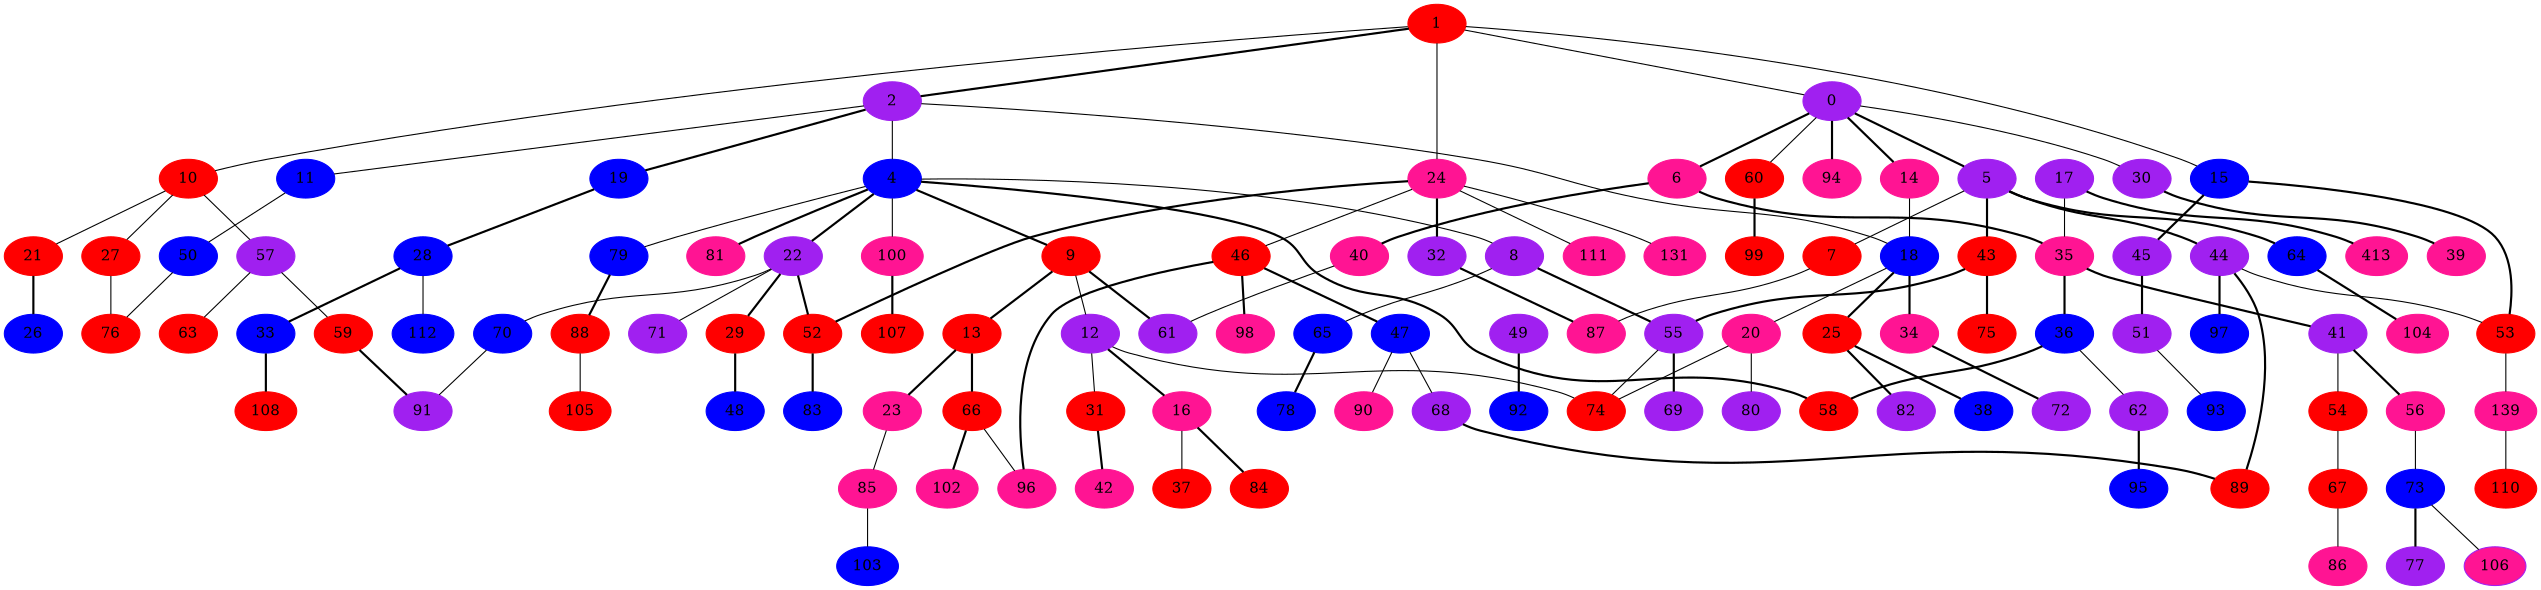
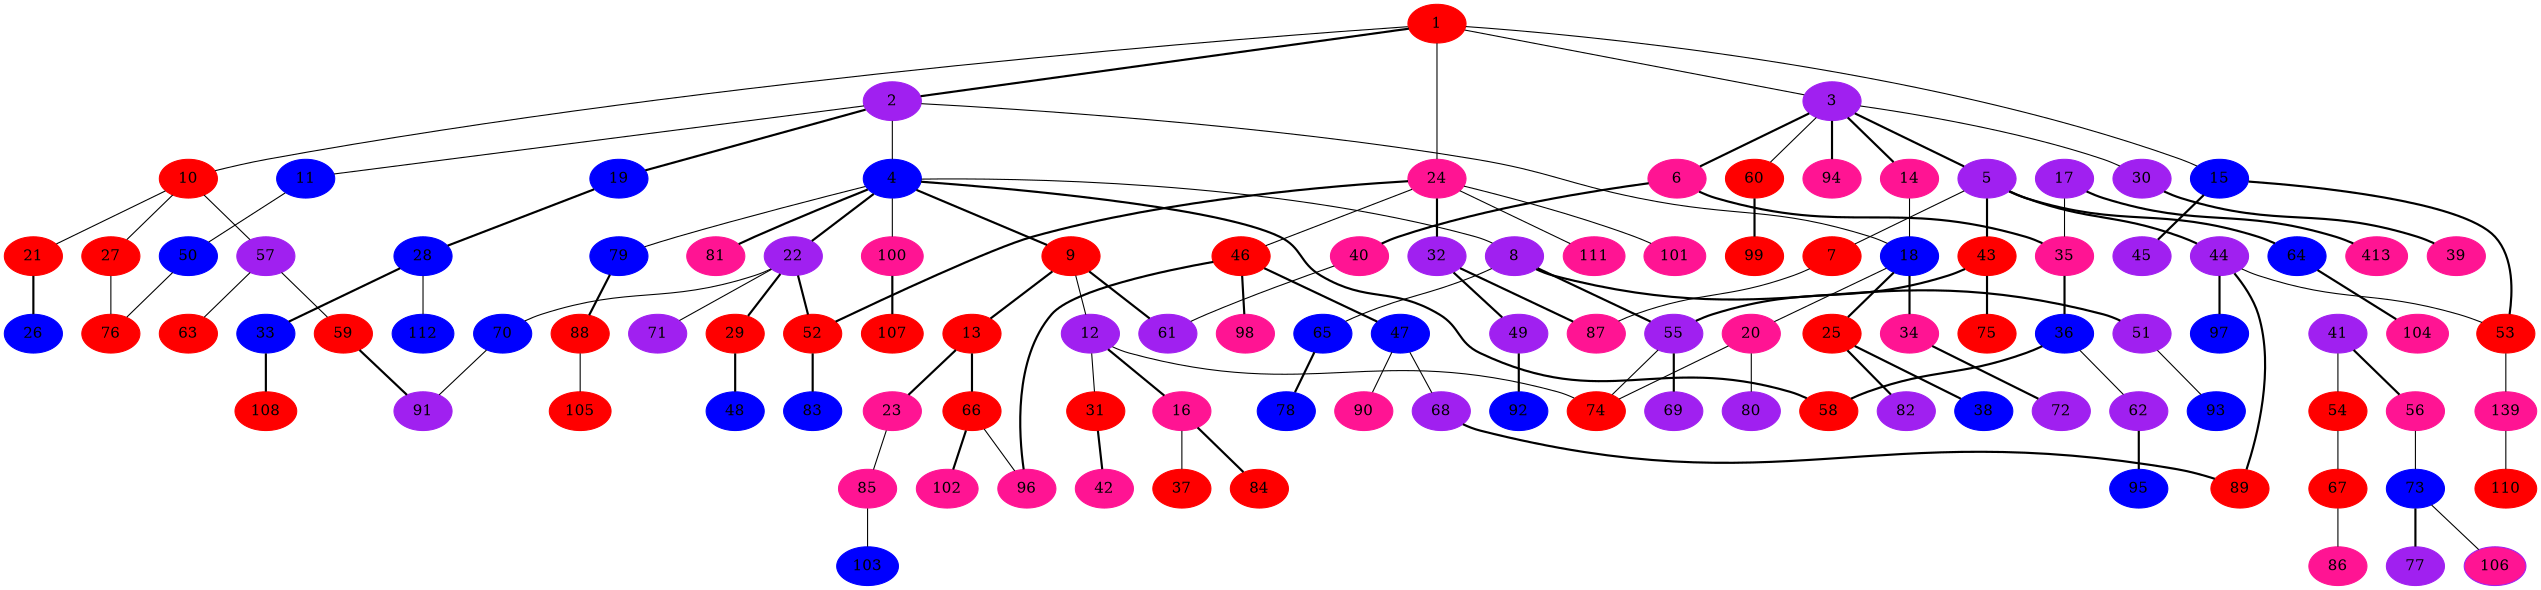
node "0": label "0" -> "3"
node "131": label "131" -> "101"
edge "32" -- "49": added
edge "45" -- "51": now "8" -- "51"
edge "35" -- "41": removed
